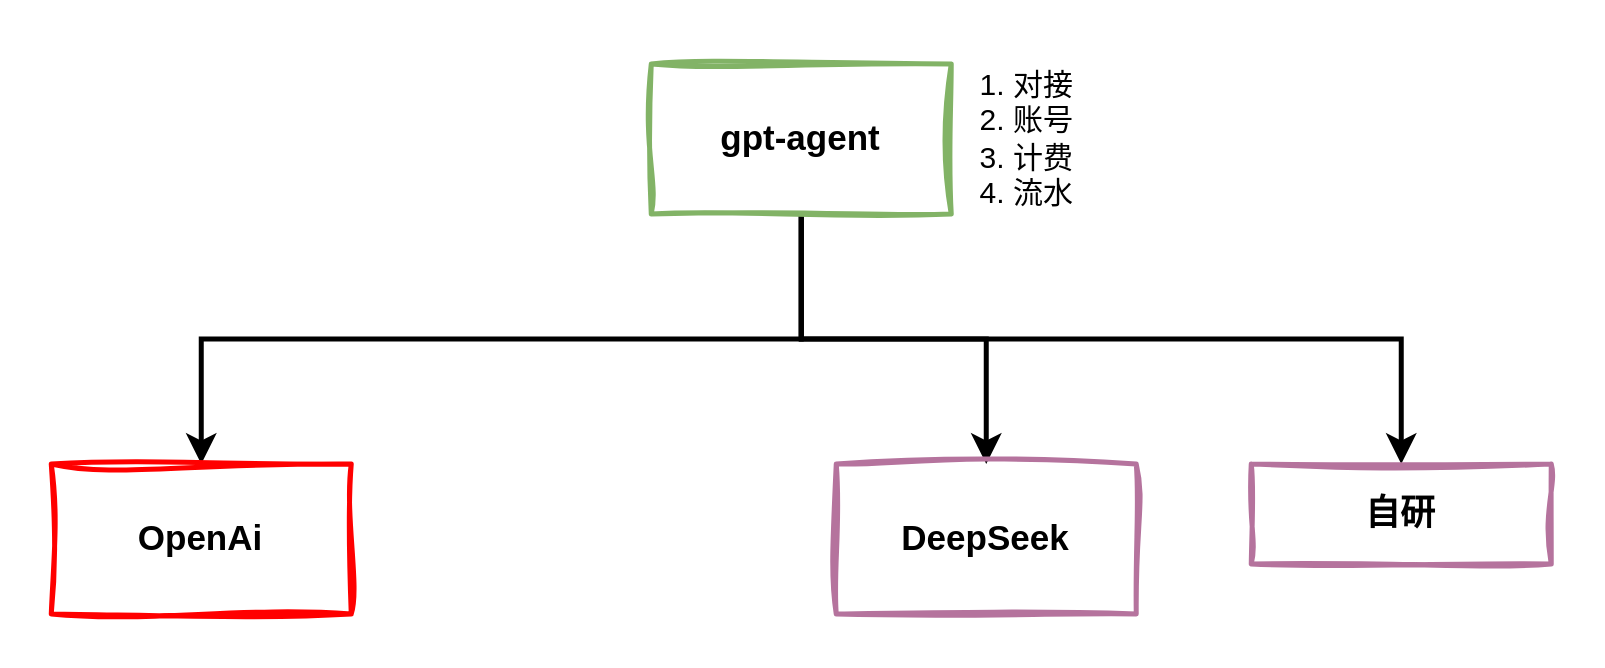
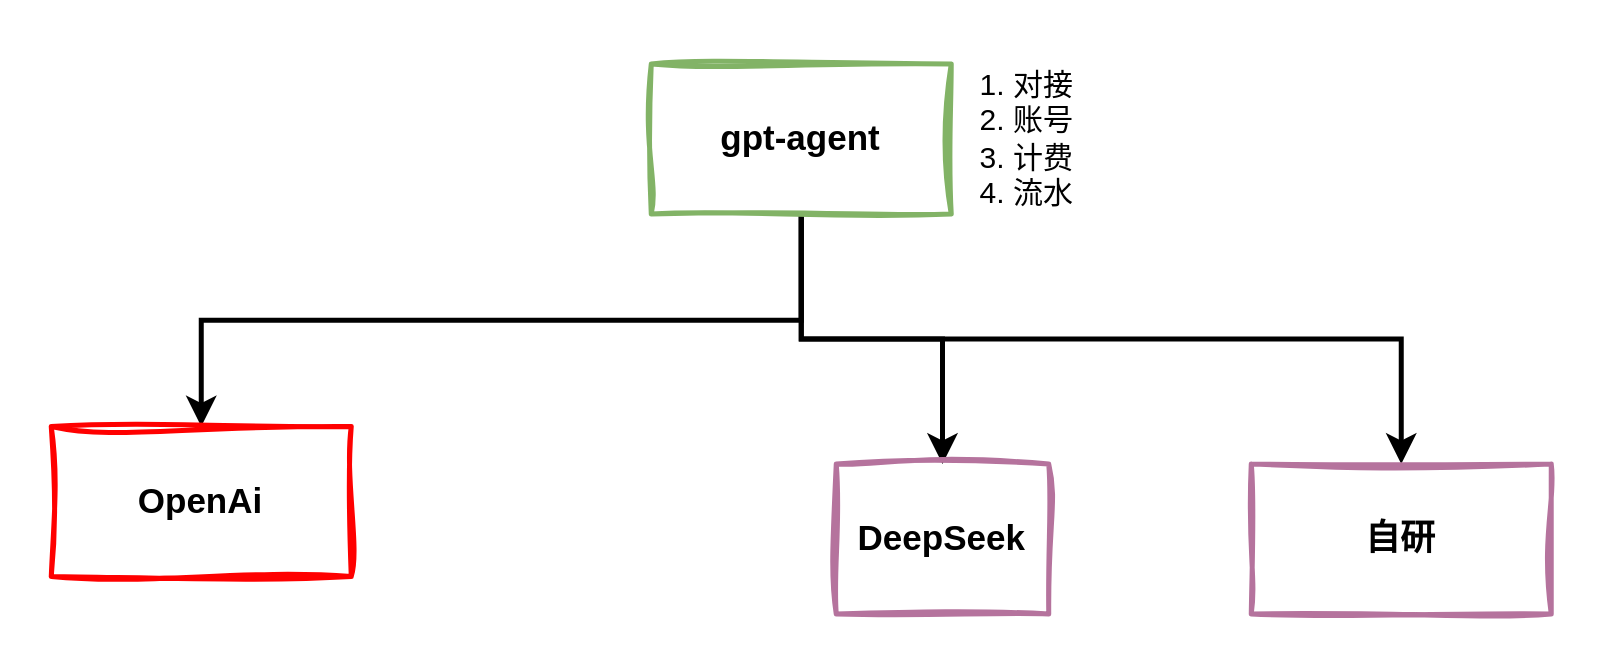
node "自研": size 300x100 -> 300x150
node "OpenAi": moved (201, 539) -> (201, 501)
node "DeepSeek": size 300x150 -> 213x150
